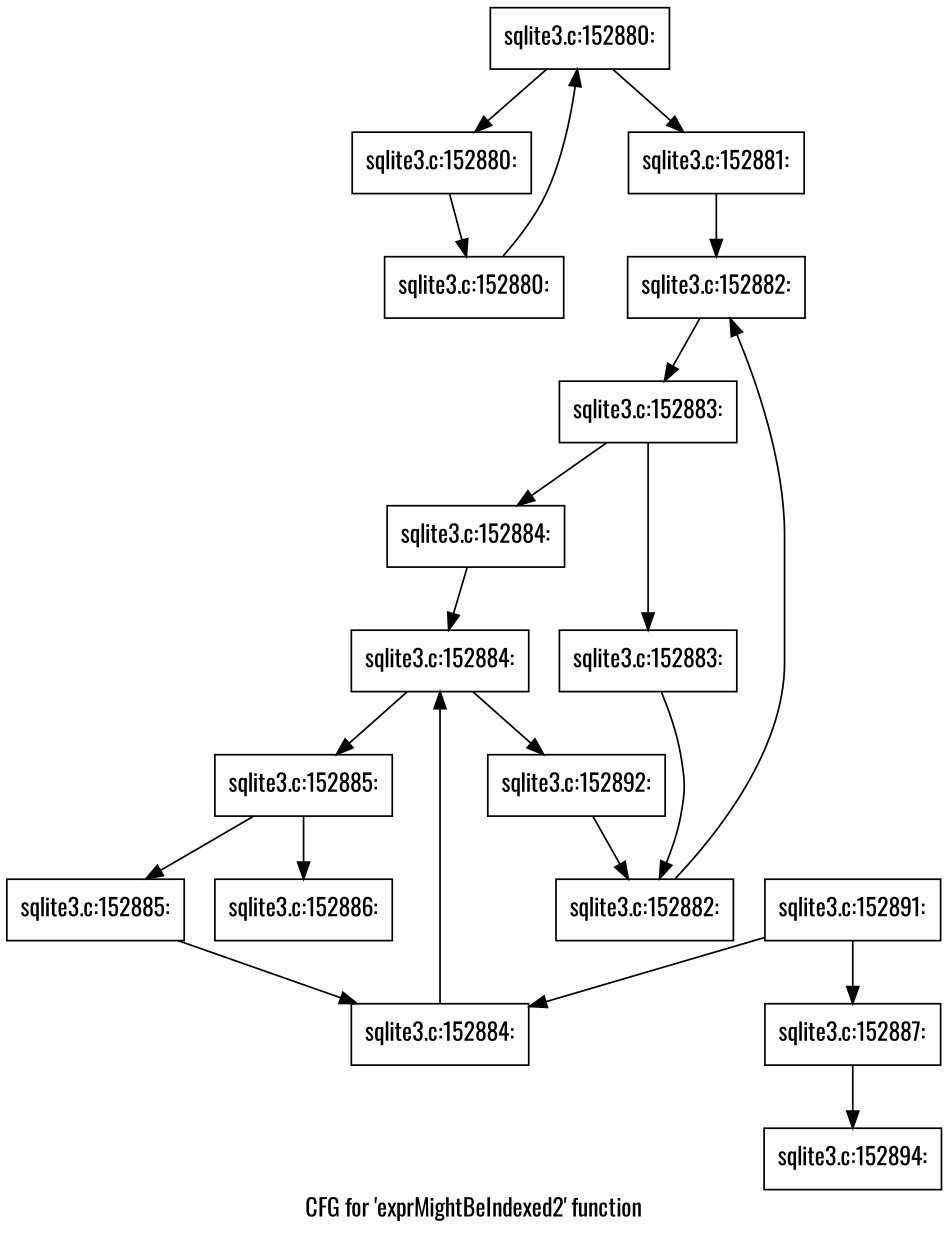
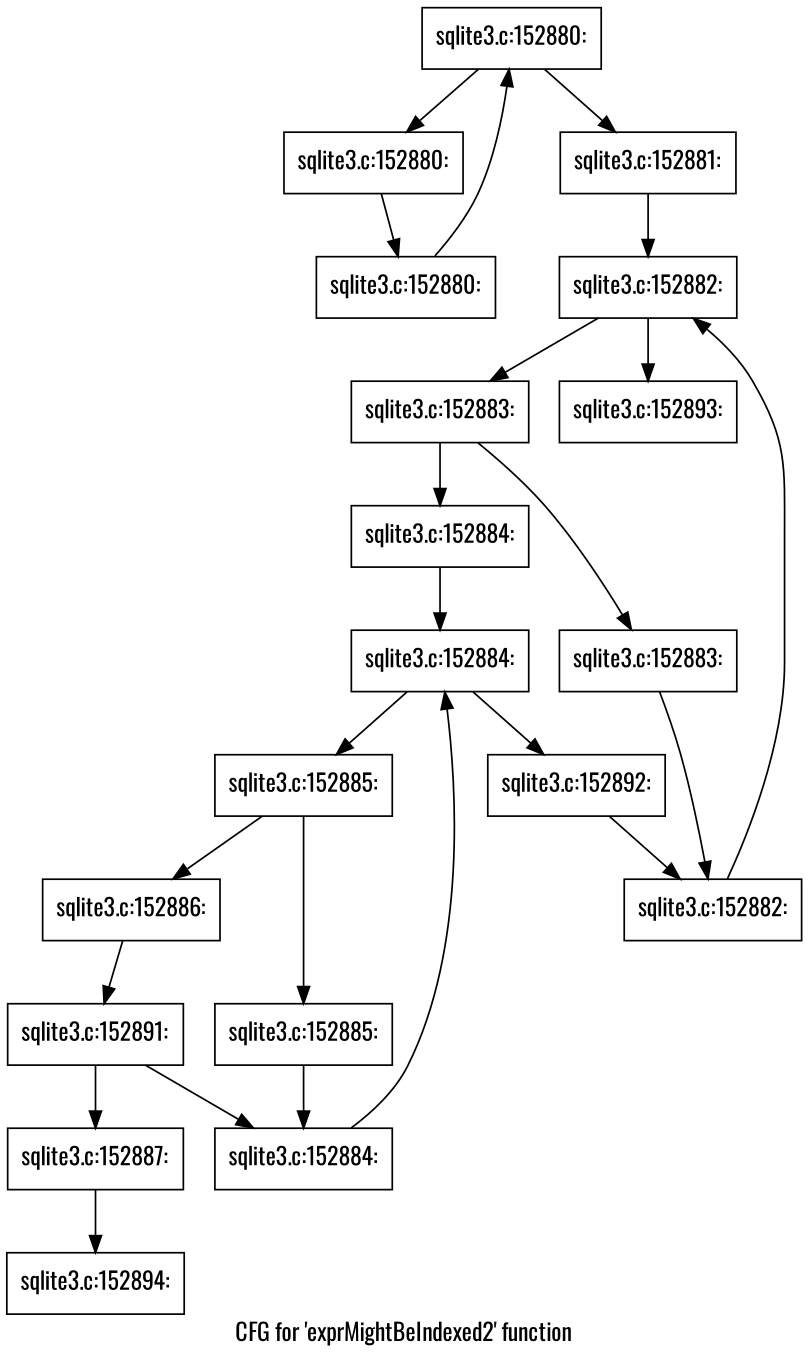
node "sqlite3.c:152893:": added
edge "sqlite3.c:152886:" -> "sqlite3.c:152891:": added
